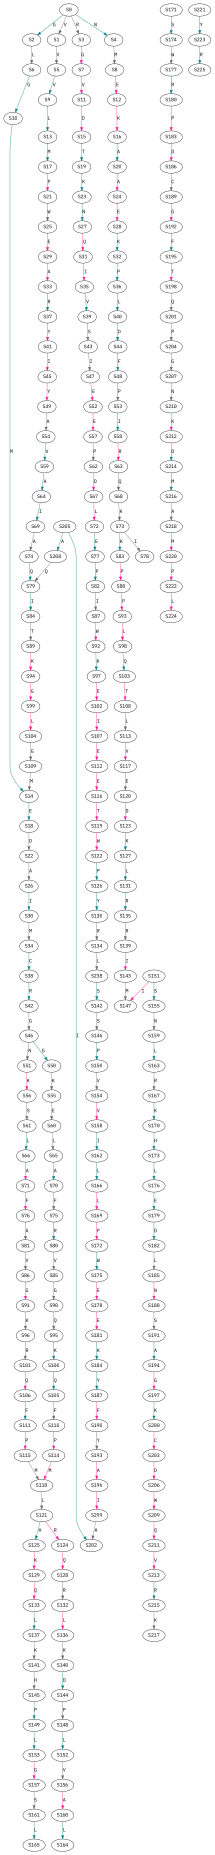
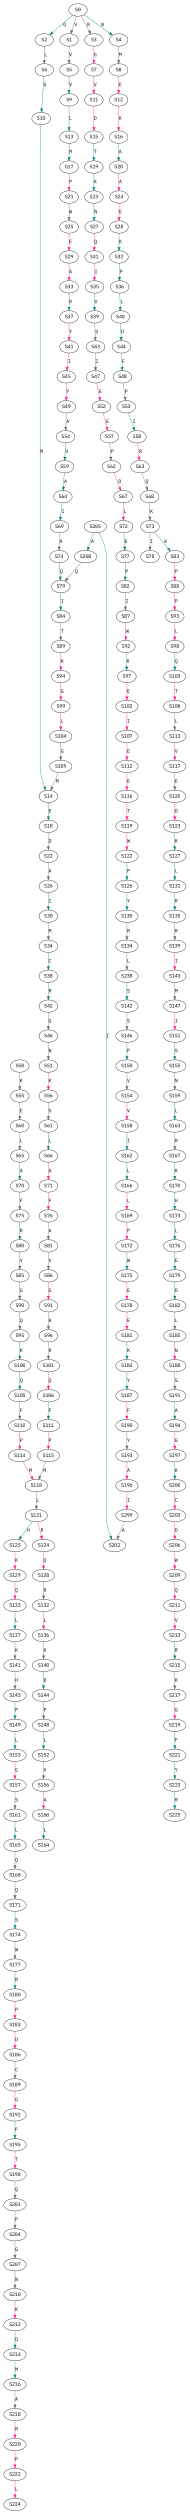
edge "S151" -> "S147": reversed
edge "S46" -> "S50": removed, label "G"
node "S219": added
node "S168": added
